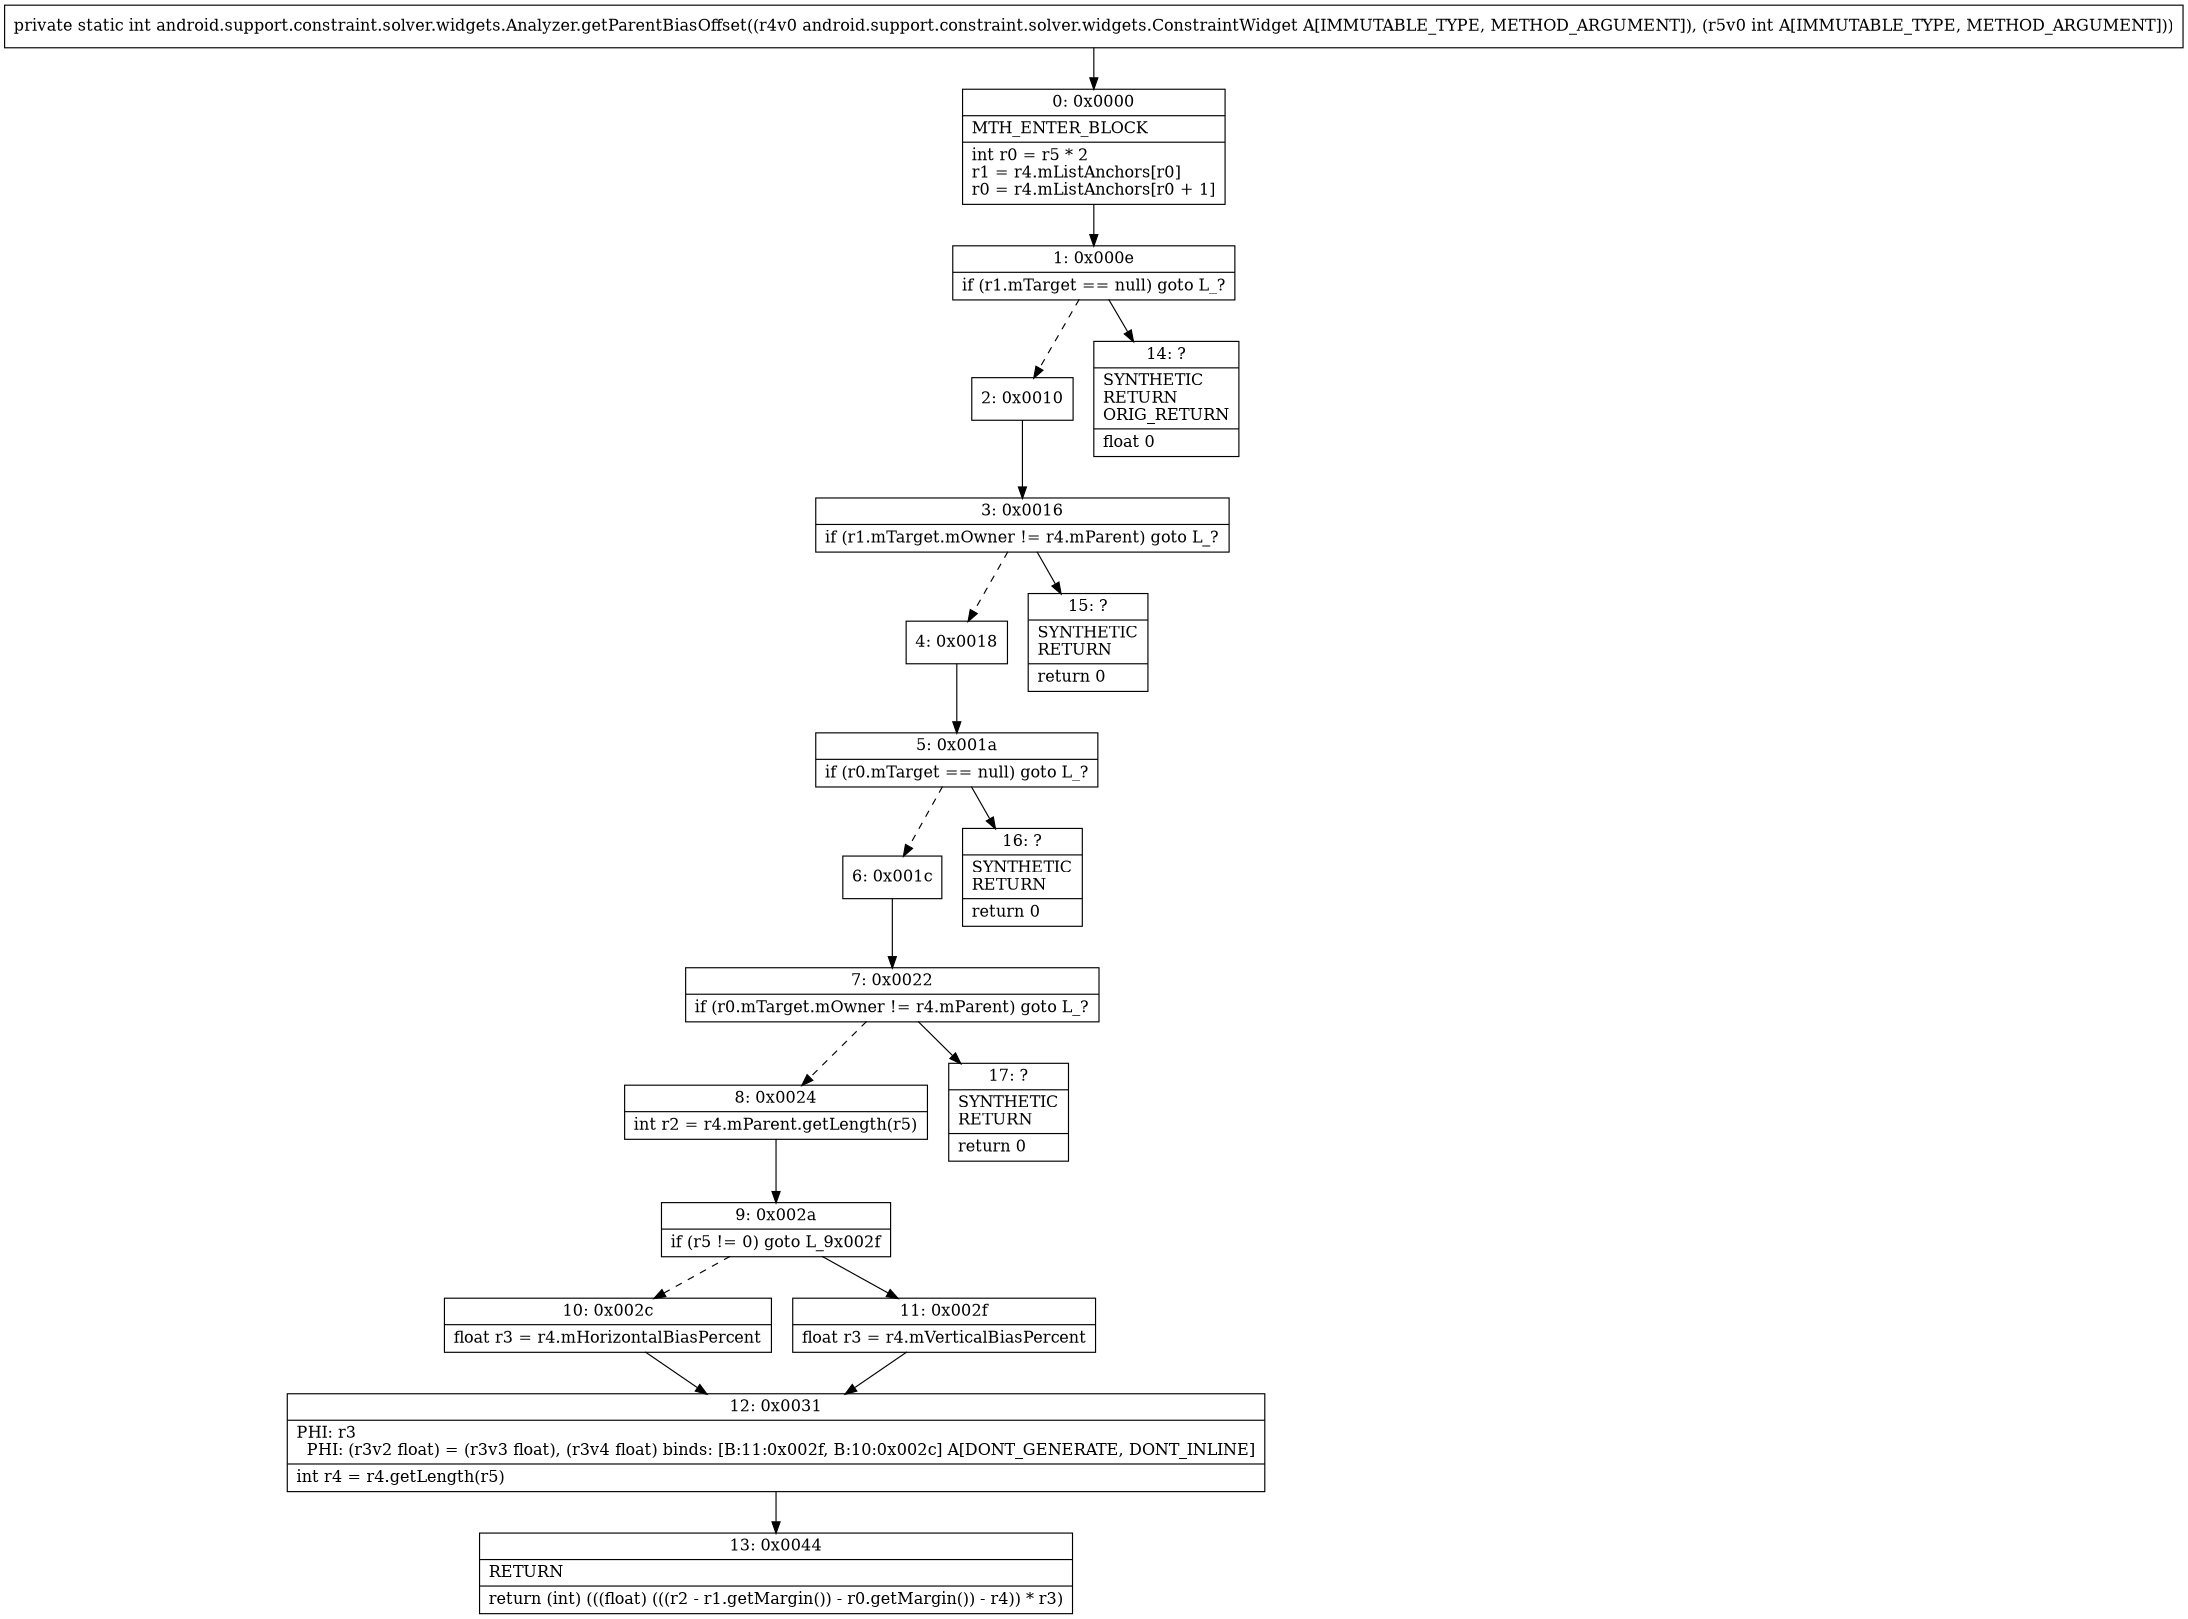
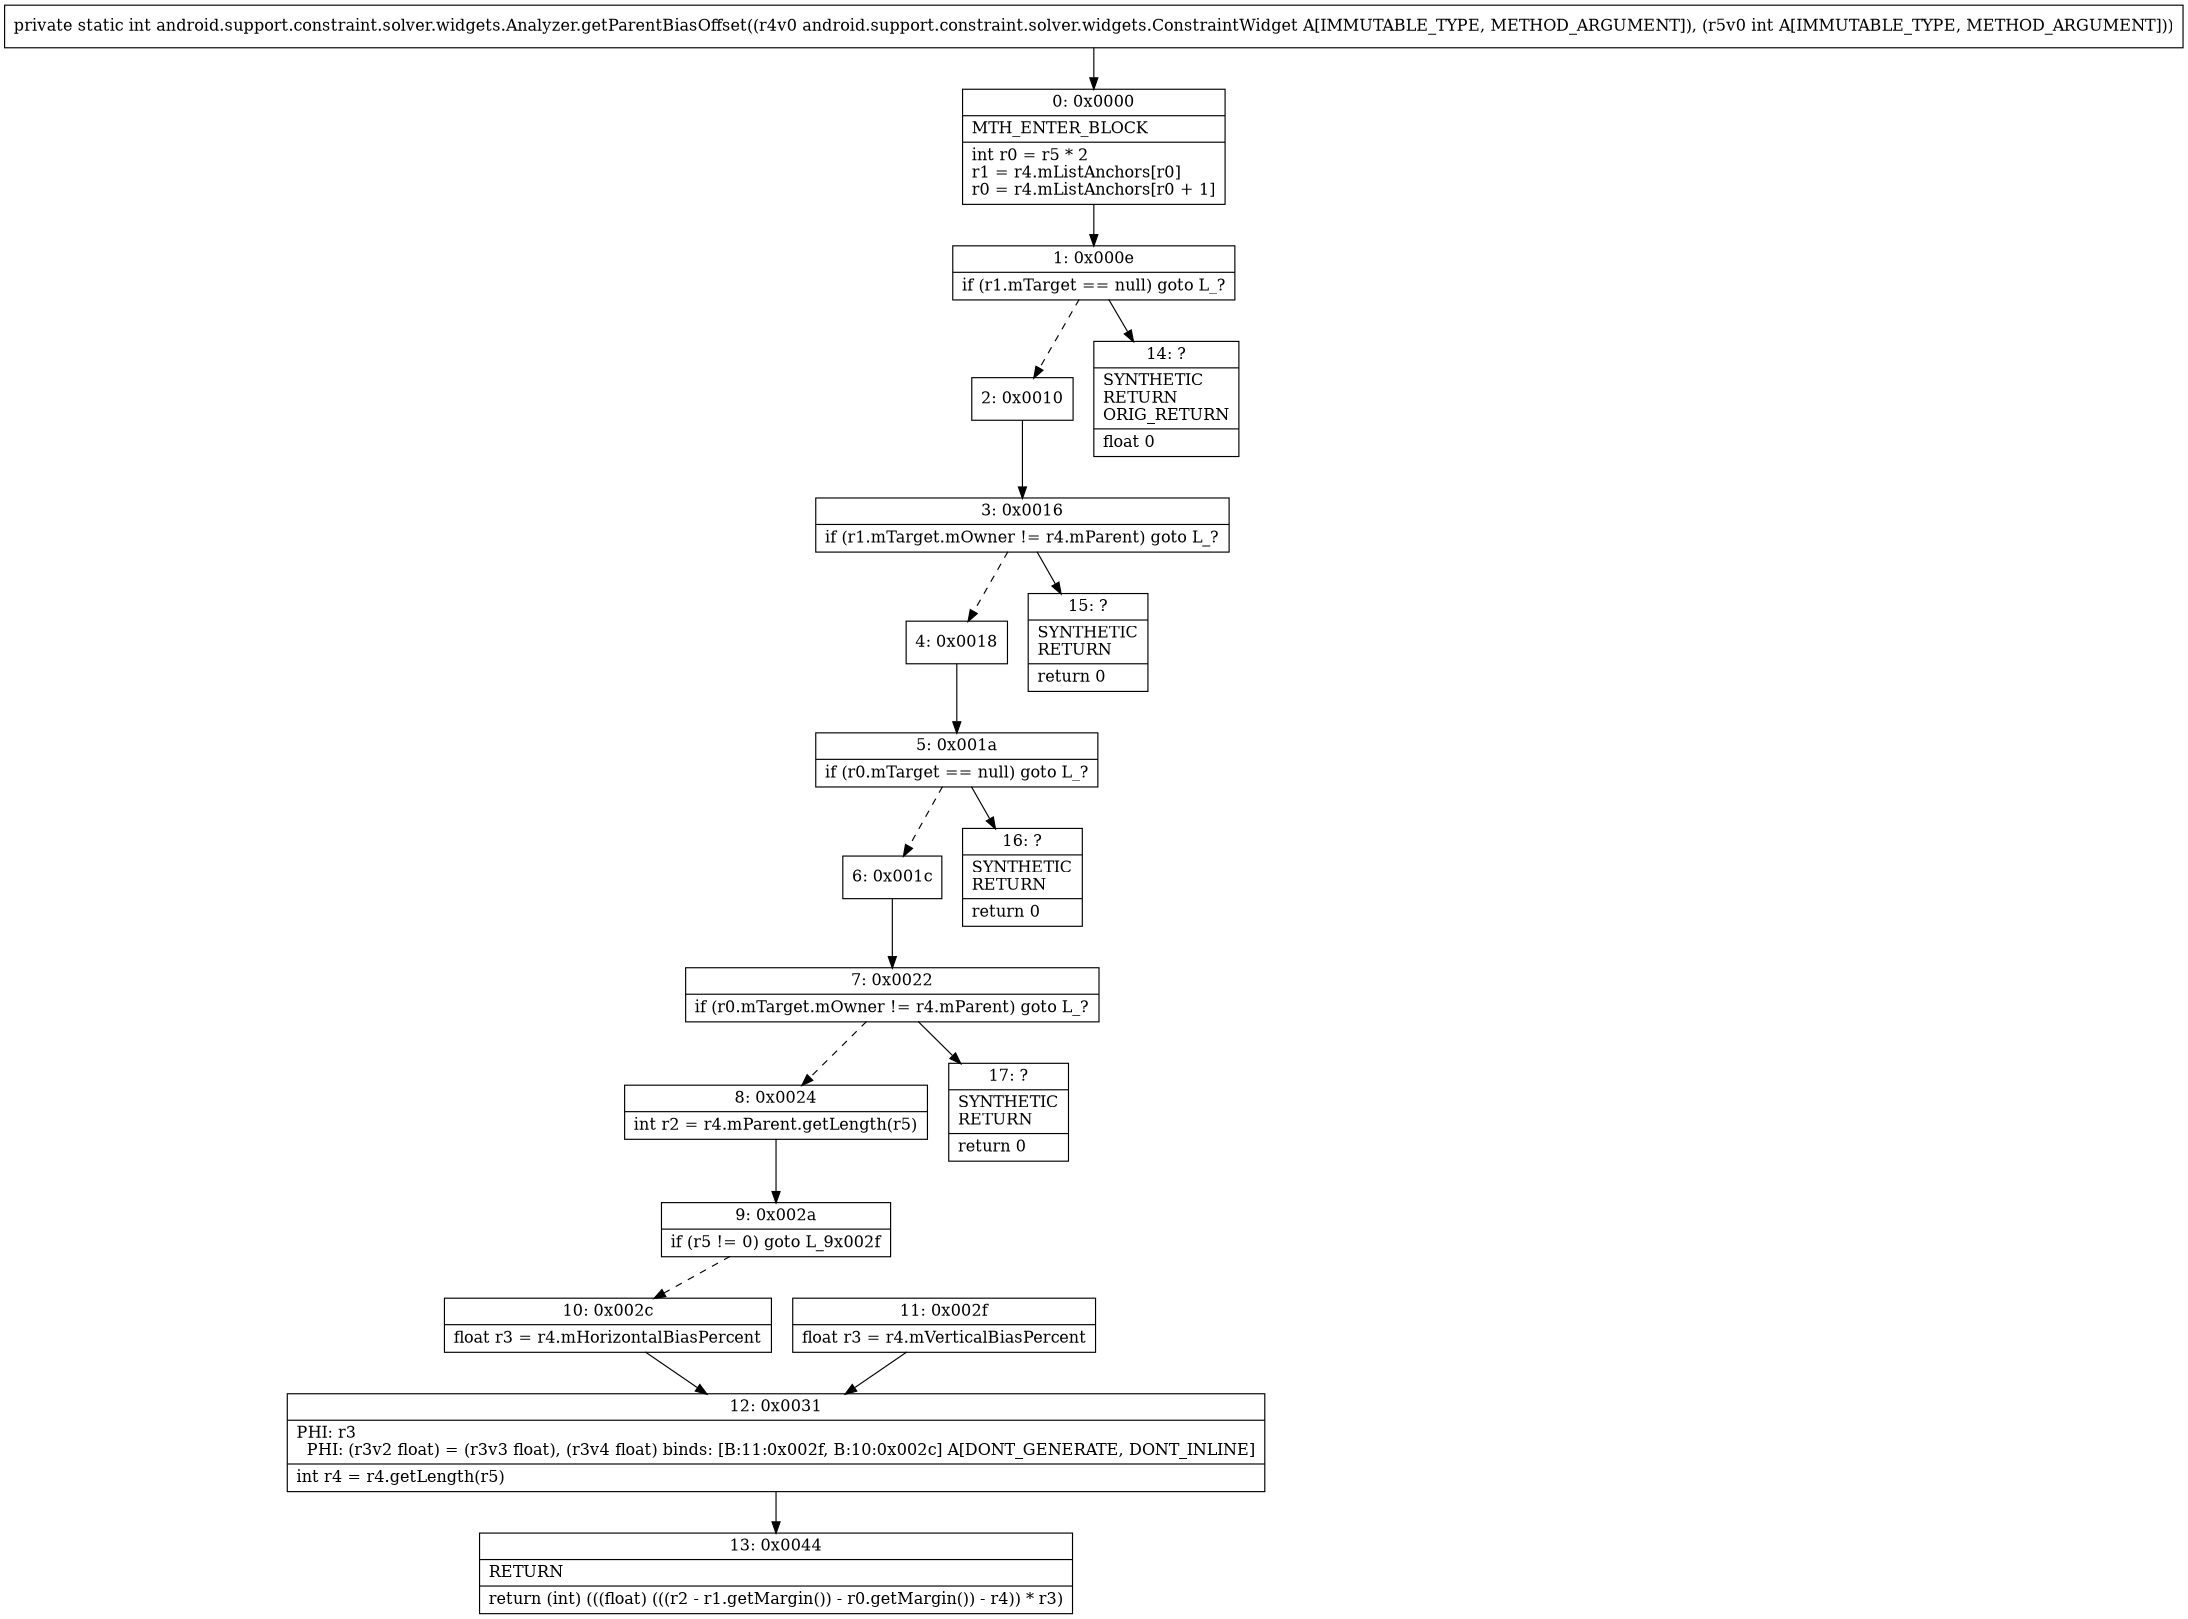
edge "9: 0x002a" -> "11: 0x002f": removed
